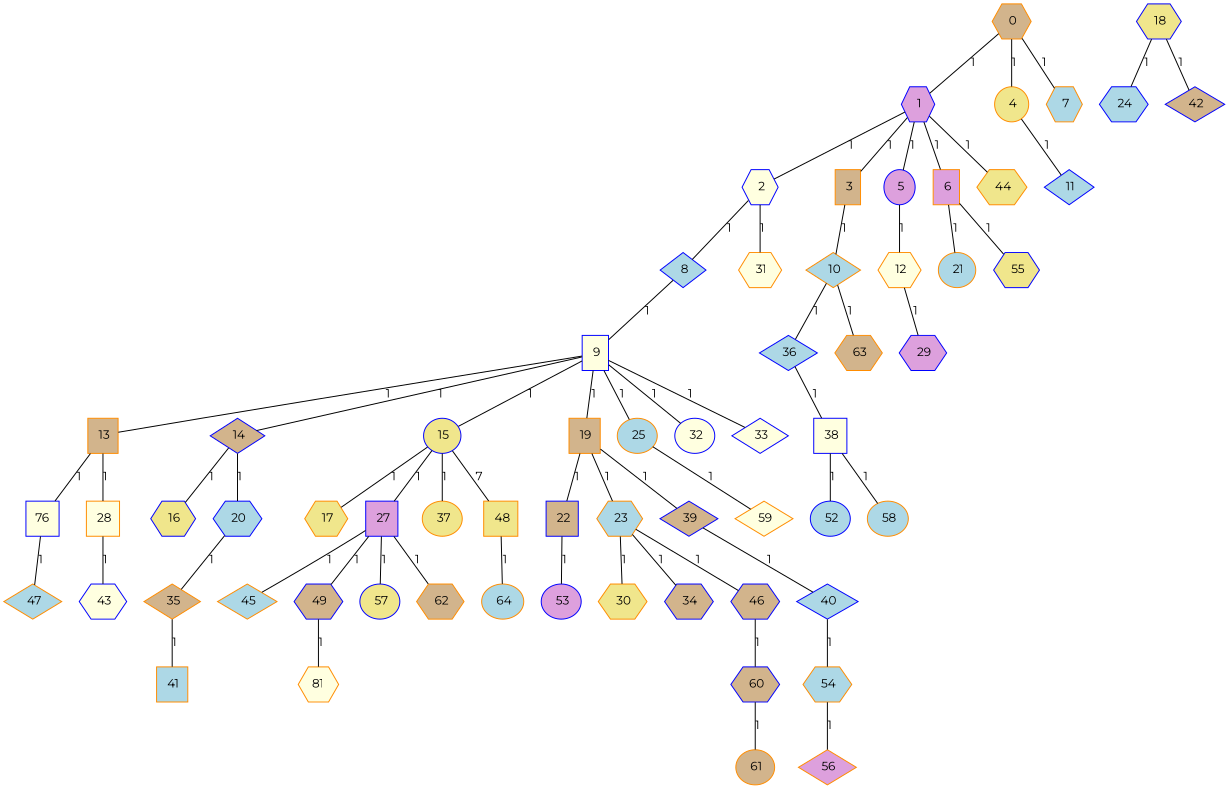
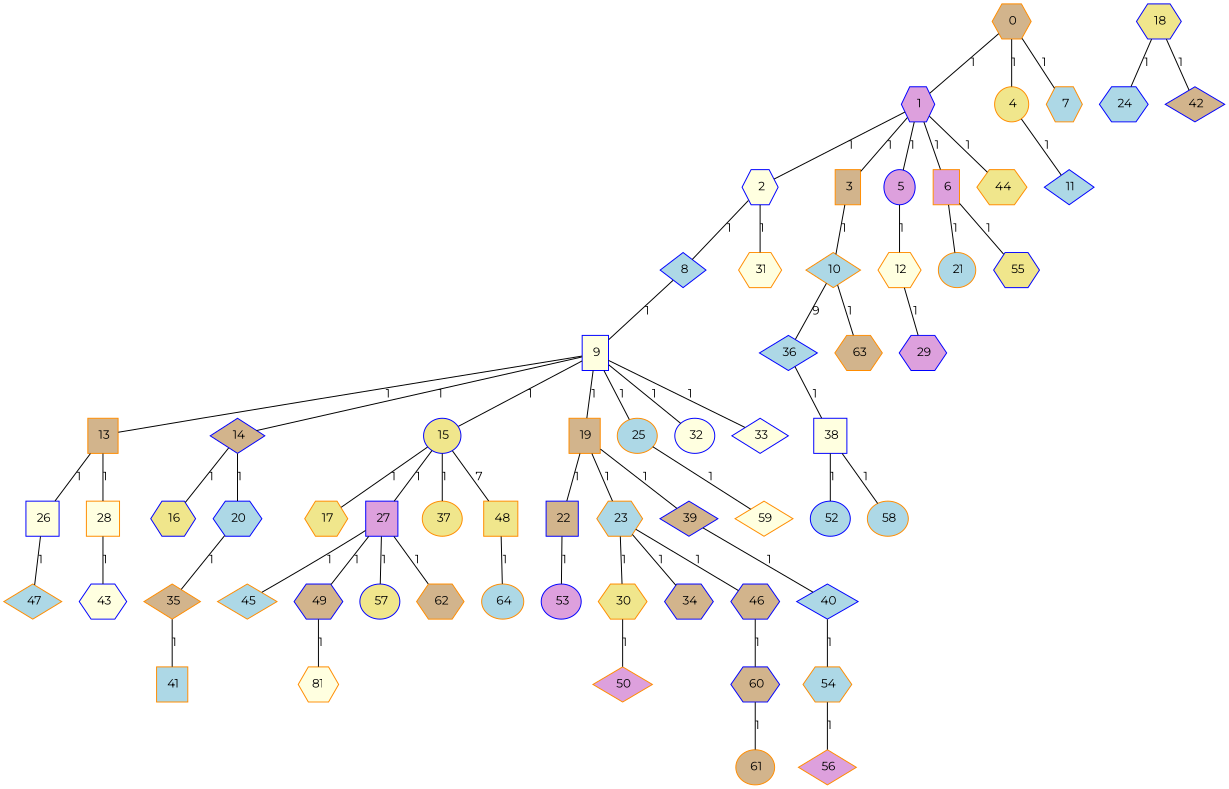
edge "10" -- "36": label "1" -> "9"
node "76": label "76" -> "26"
node "50": added
